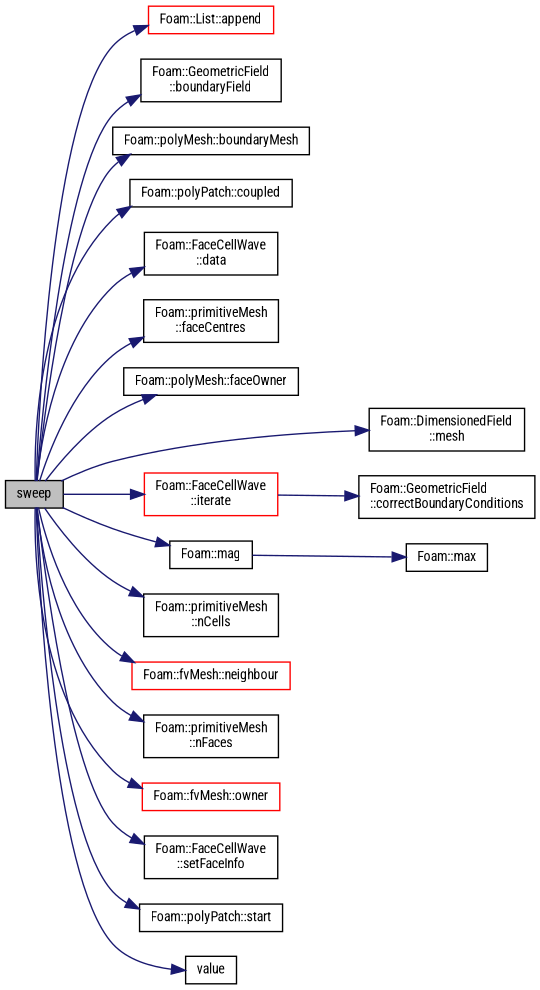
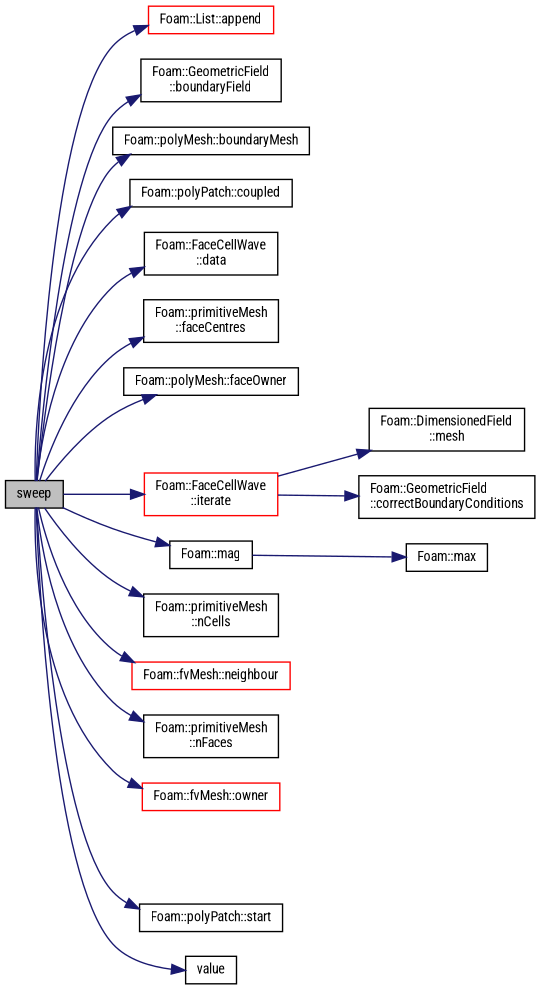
edge "sweep" -> "Foam::DimensionedField ::mesh": now "Foam::FaceCellWave ::iterate" -> "Foam::DimensionedField ::mesh"
node "Foam::FaceCellWave ::setFaceInfo": removed
